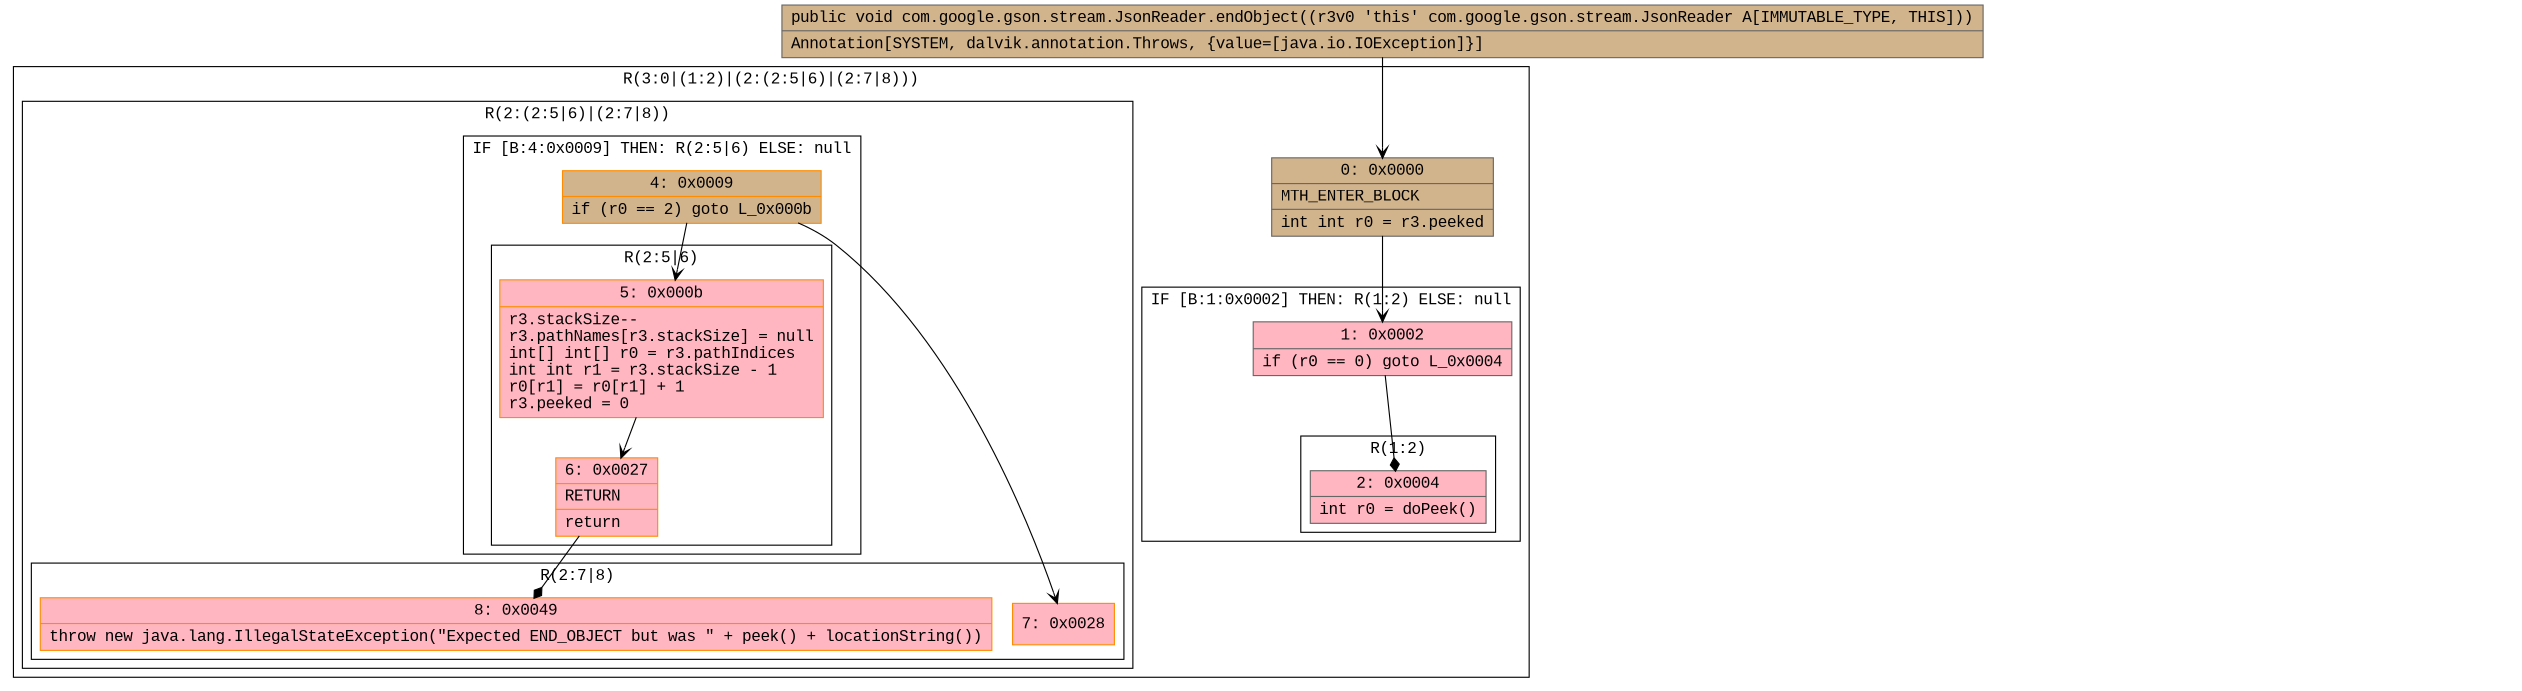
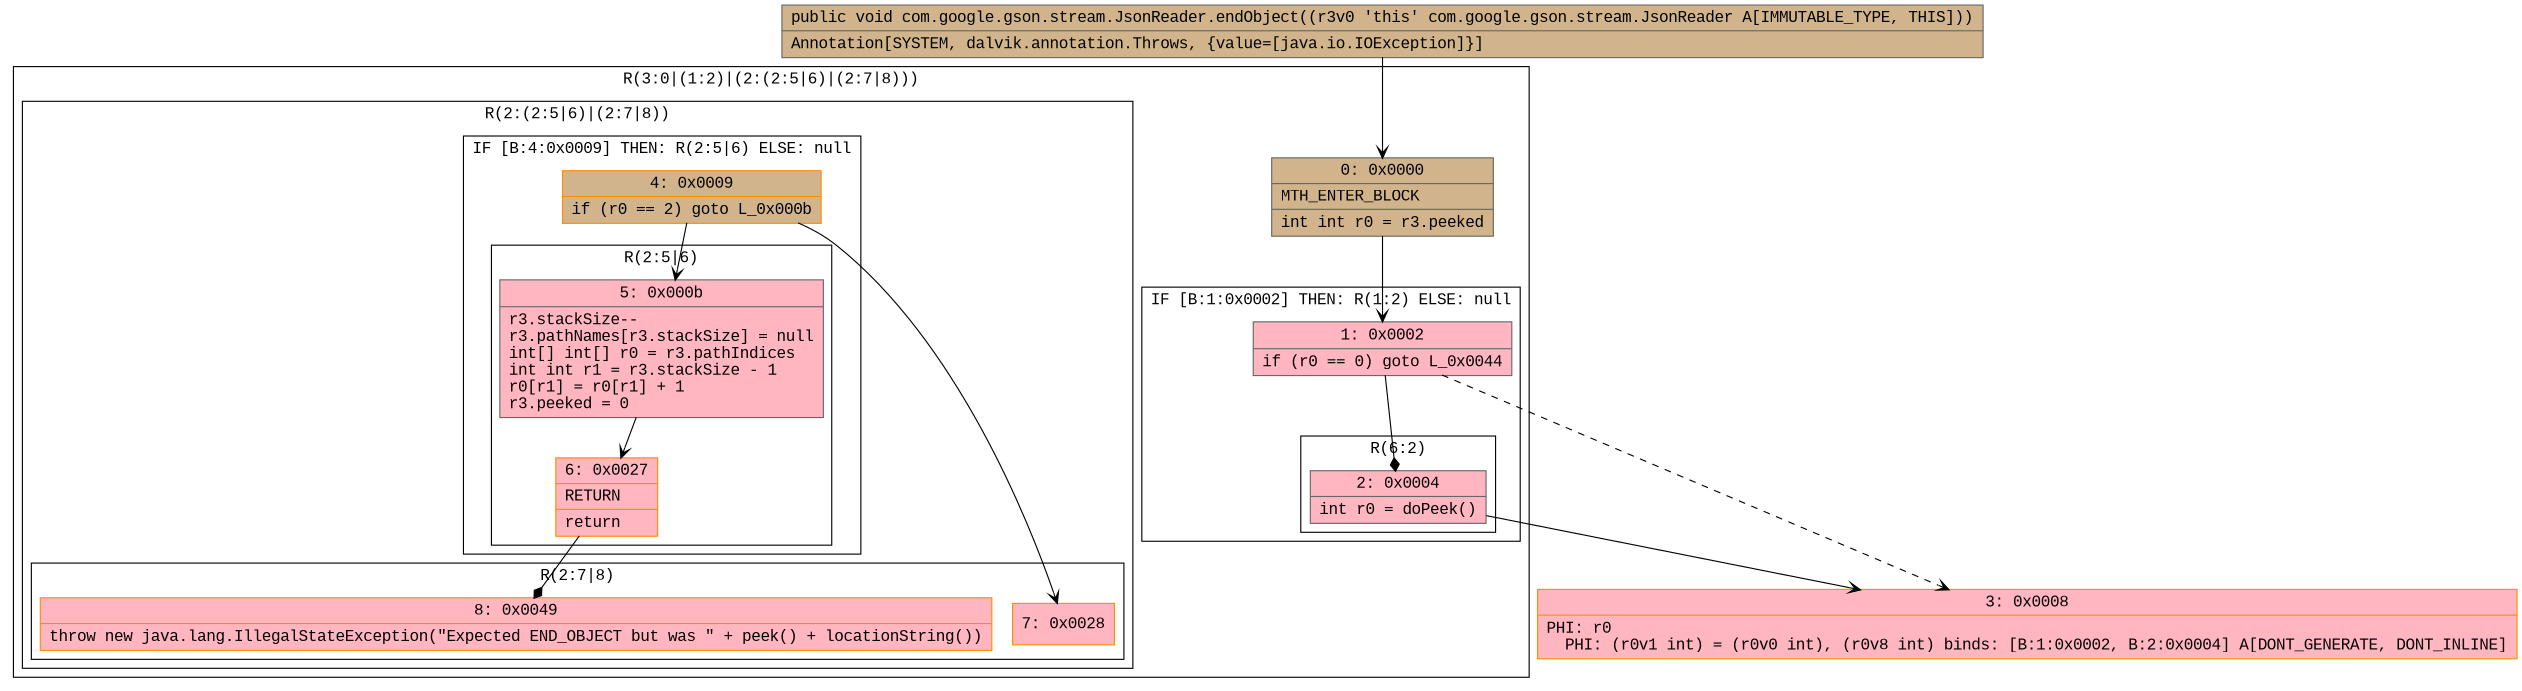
node "5: 0x000b": color darkorange -> gray40
node "1: 0x0002": text "if (r0 == 0) goto L_0x0004" -> "if (r0 == 0) goto L_0x0044"
cluster "R(1:2)": label "R(1:2)" -> "R(6:2)"
node "3: 0x0008": added
